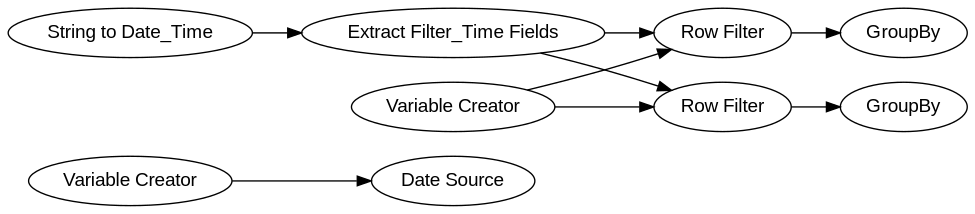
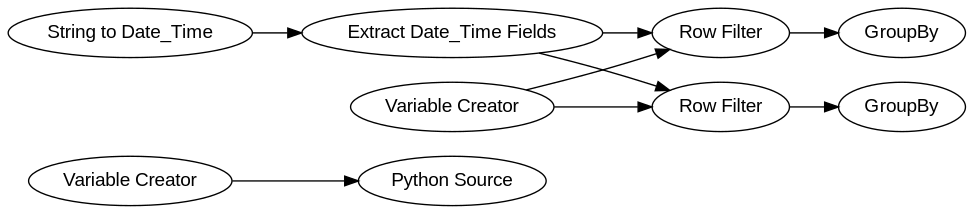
node "Extract Filter_Time Fields": label "Extract Filter_Time Fields" -> "Extract Date_Time Fields"
node "Date Source": label "Date Source" -> "Python Source"
